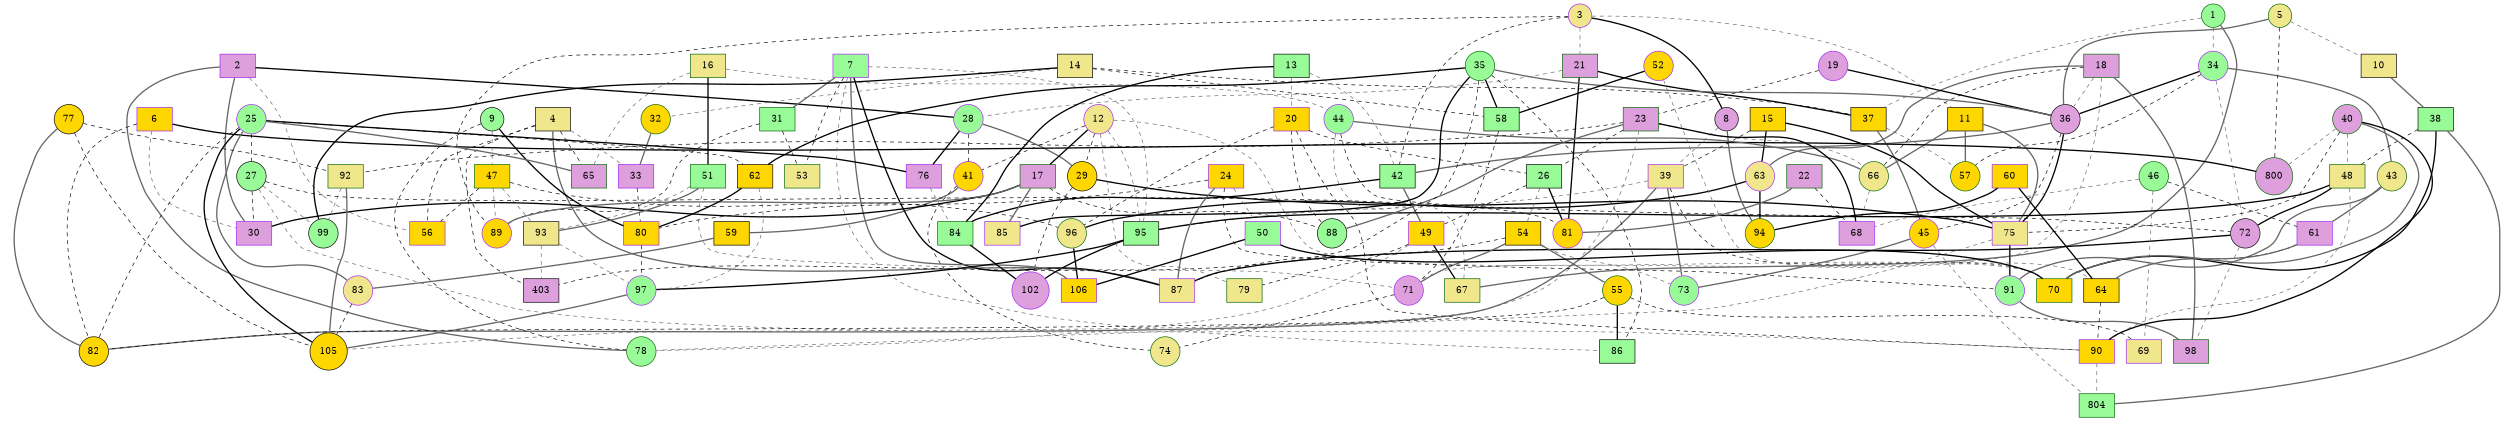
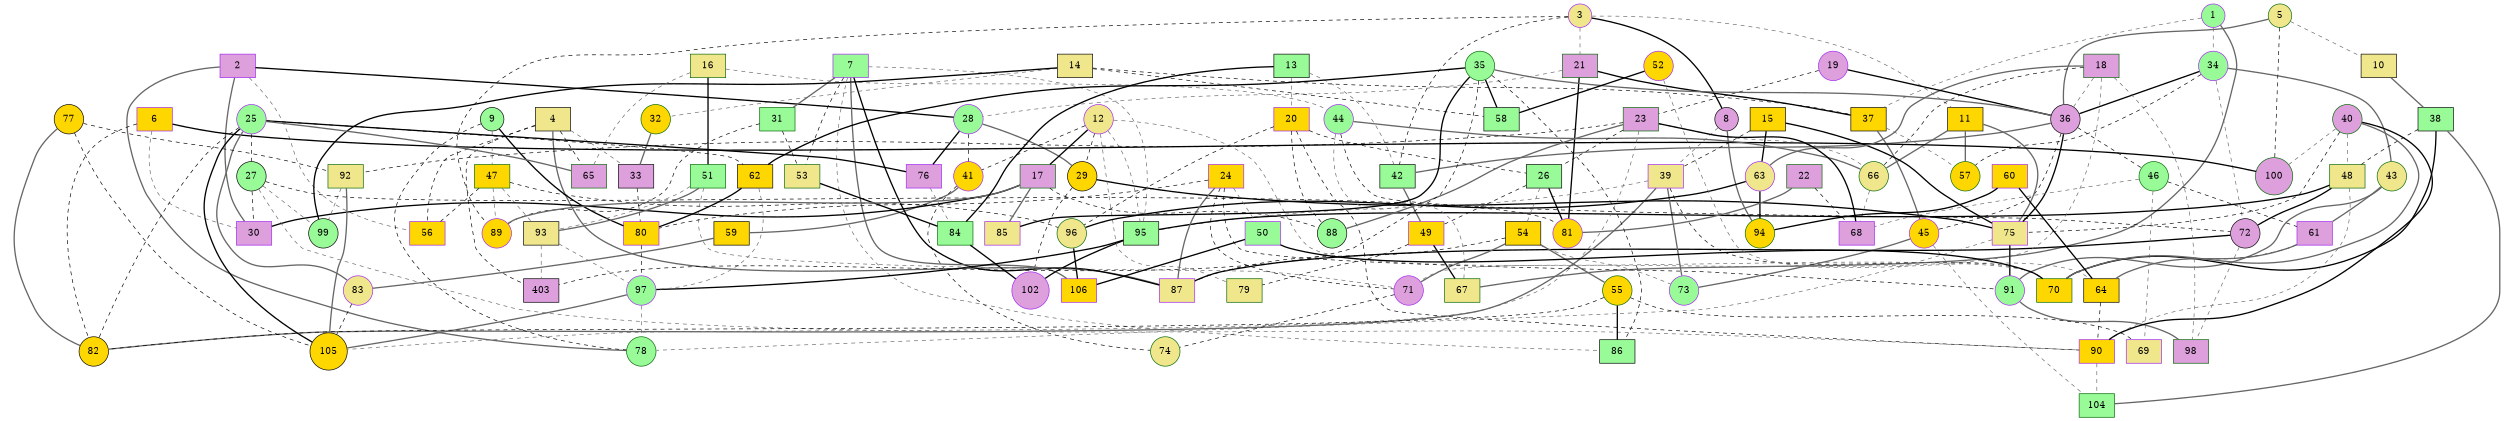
node "1": color darkgreen -> purple
edge "36" -- "46": added
node "33": color purple -> black
node "800": label "800" -> "100"
edge "42" -- "84": now "53" -- "84"
edge "18" -- "98": style bold -> dashed
edge "58" -- "71": now "24" -- "71"
edge "49" -- "78": now "97" -- "78"
node "804": label "804" -> "104"
